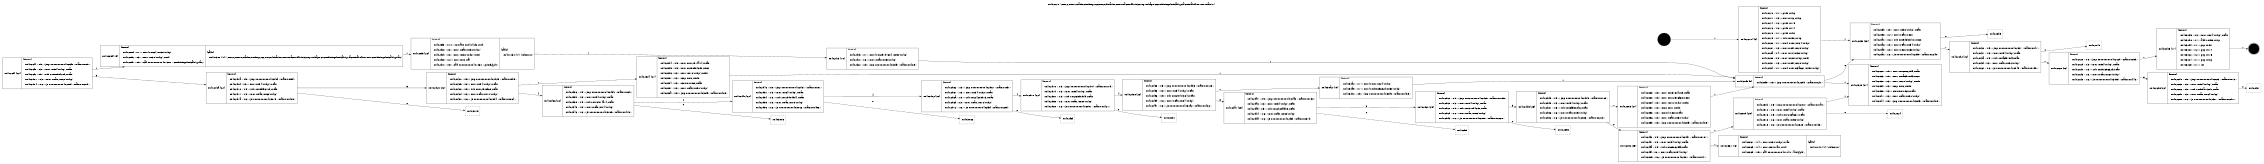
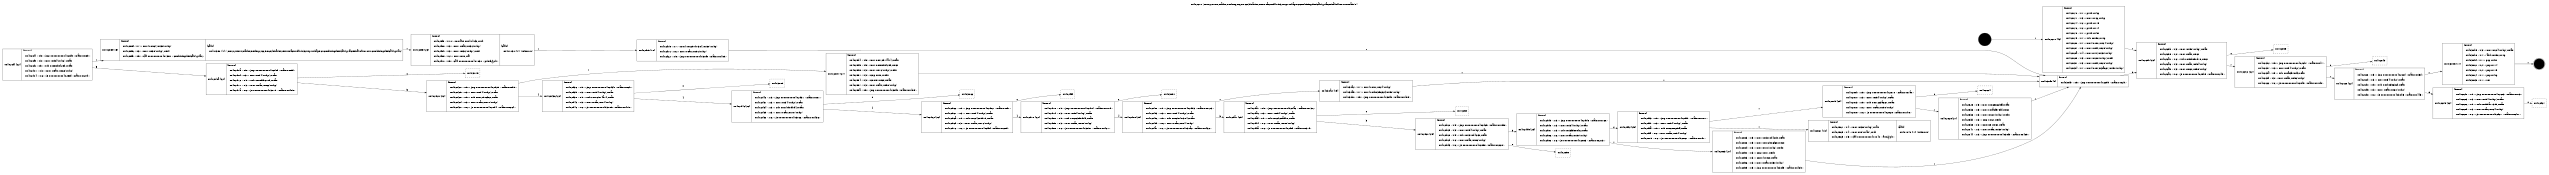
edge "0x4030f9 [5]" -> "0x402e2e [27]": reversed
